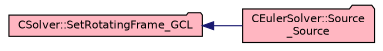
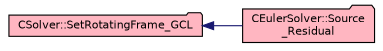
node "CEulerSolver::Source _Source": label "CEulerSolver::Source _Source" -> "CEulerSolver::Source _Residual"
